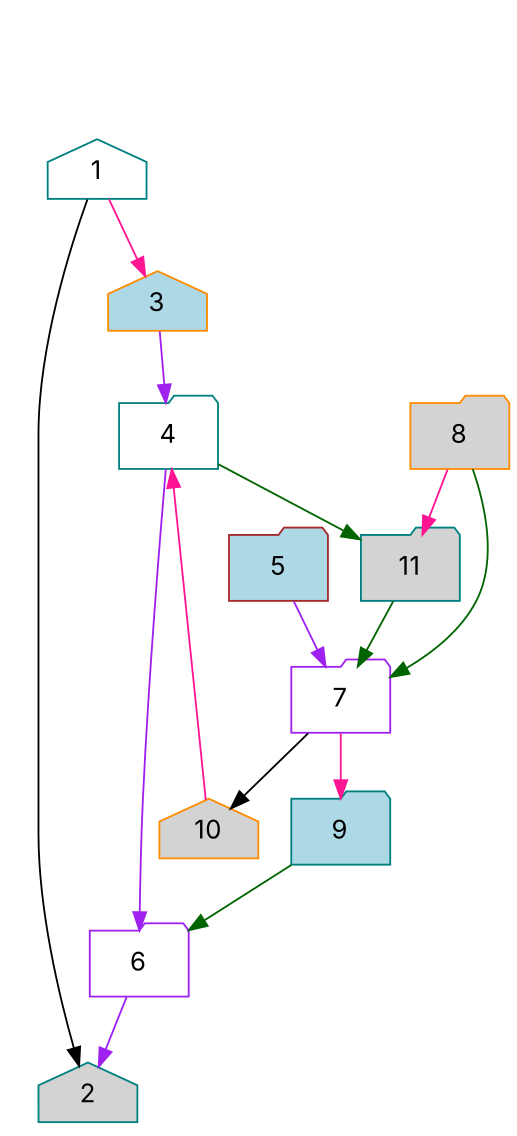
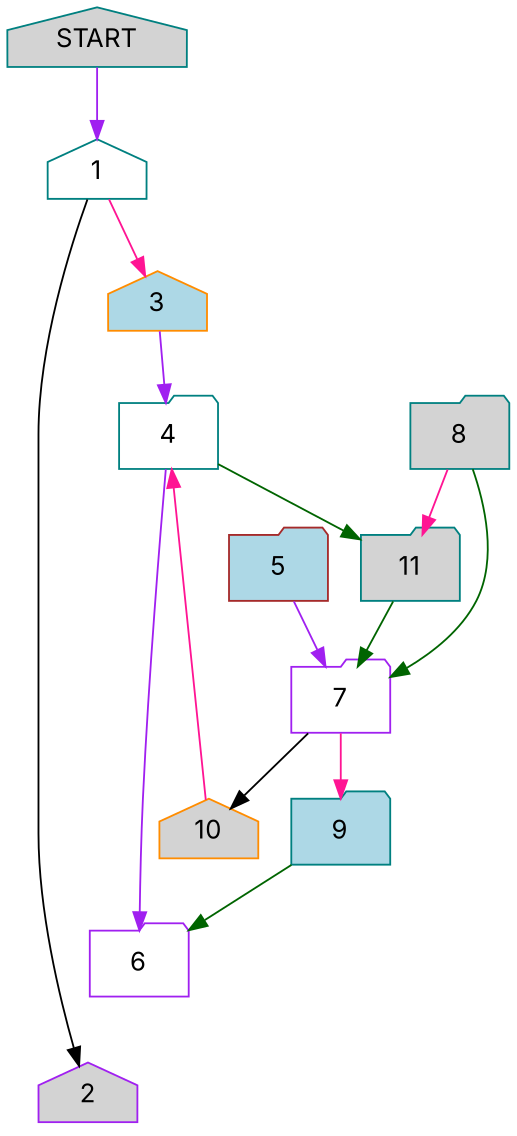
node "START": added
node "8": color darkorange -> teal
edge "6" -> "2": removed
node "2": color teal -> purple
